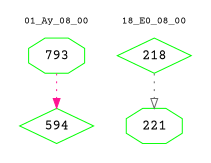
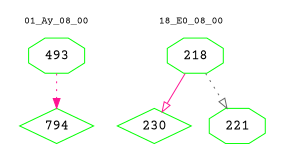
node "793": label "793" -> "493"
node "218": shape diamond -> octagon
node "594": label "594" -> "794"
node "230": added
